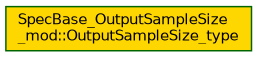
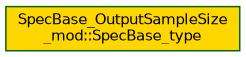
node "SpecBase_OutputSampleSize _mod::OutputSampleSize_type": label "SpecBase_OutputSampleSize _mod::OutputSampleSize_type" -> "SpecBase_OutputSampleSize _mod::SpecBase_type"
